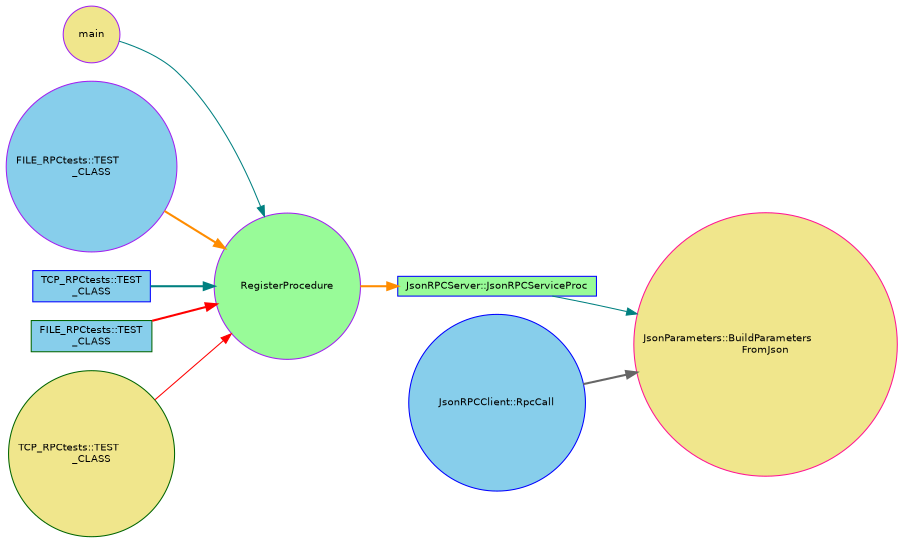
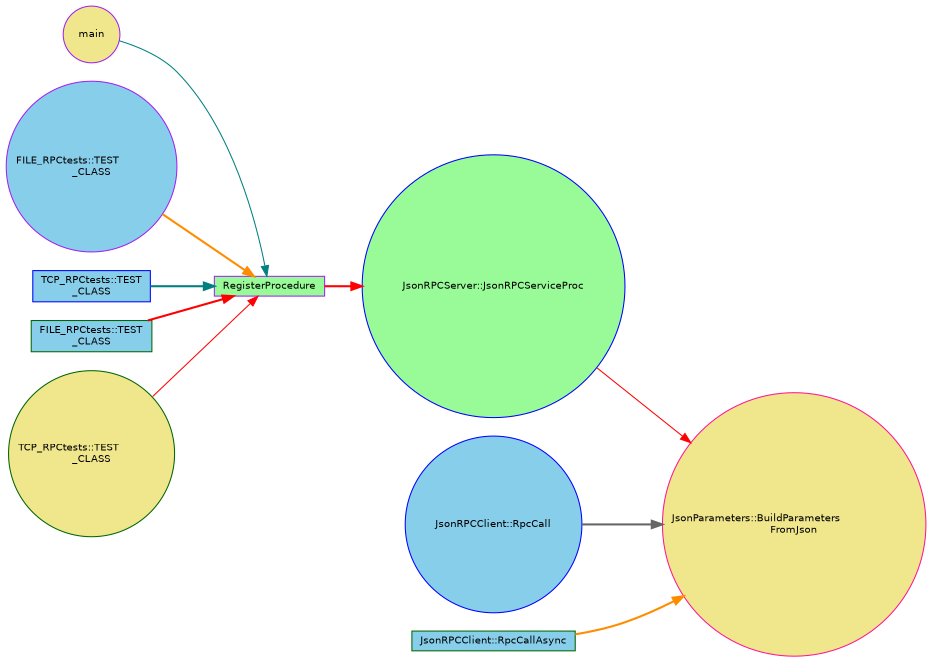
node "RegisterProcedure": shape circle -> box
edge "RegisterProcedure" -> "JsonRPCServer::JsonRPCServiceProc": color darkorange -> red
node "JsonRPCServer::JsonRPCServiceProc": shape box -> circle
edge "JsonRPCServer::JsonRPCServiceProc" -> "JsonParameters::BuildParameters FromJson": color teal -> red
node "JsonRPCClient::RpcCallAsync": added
